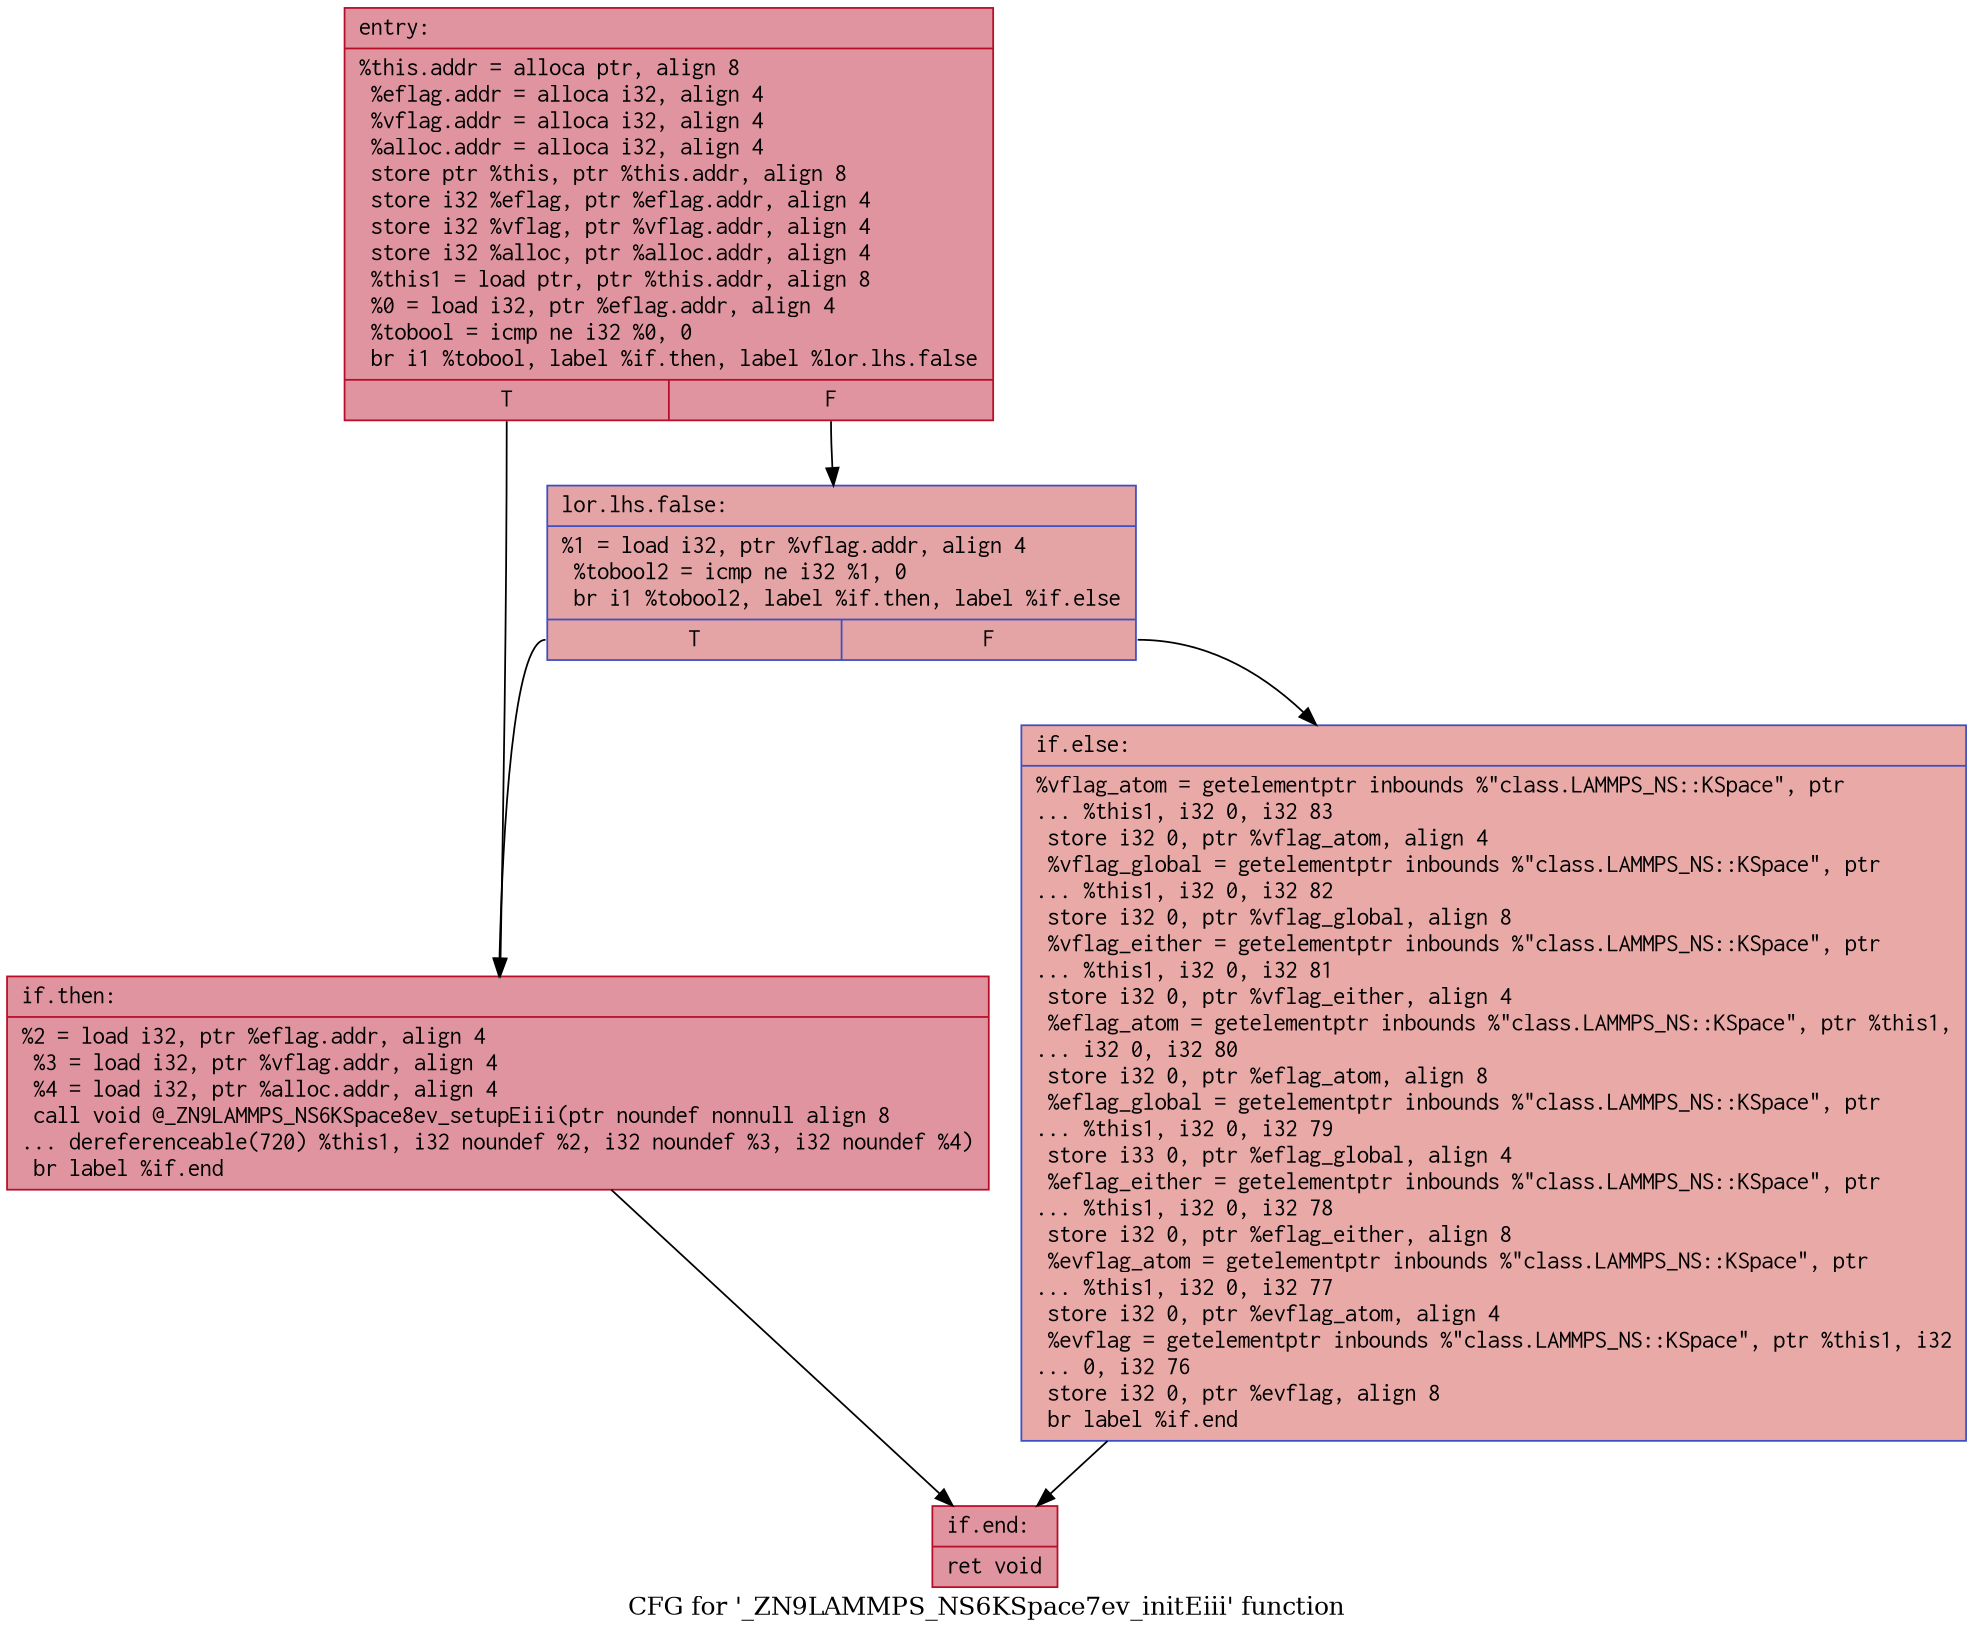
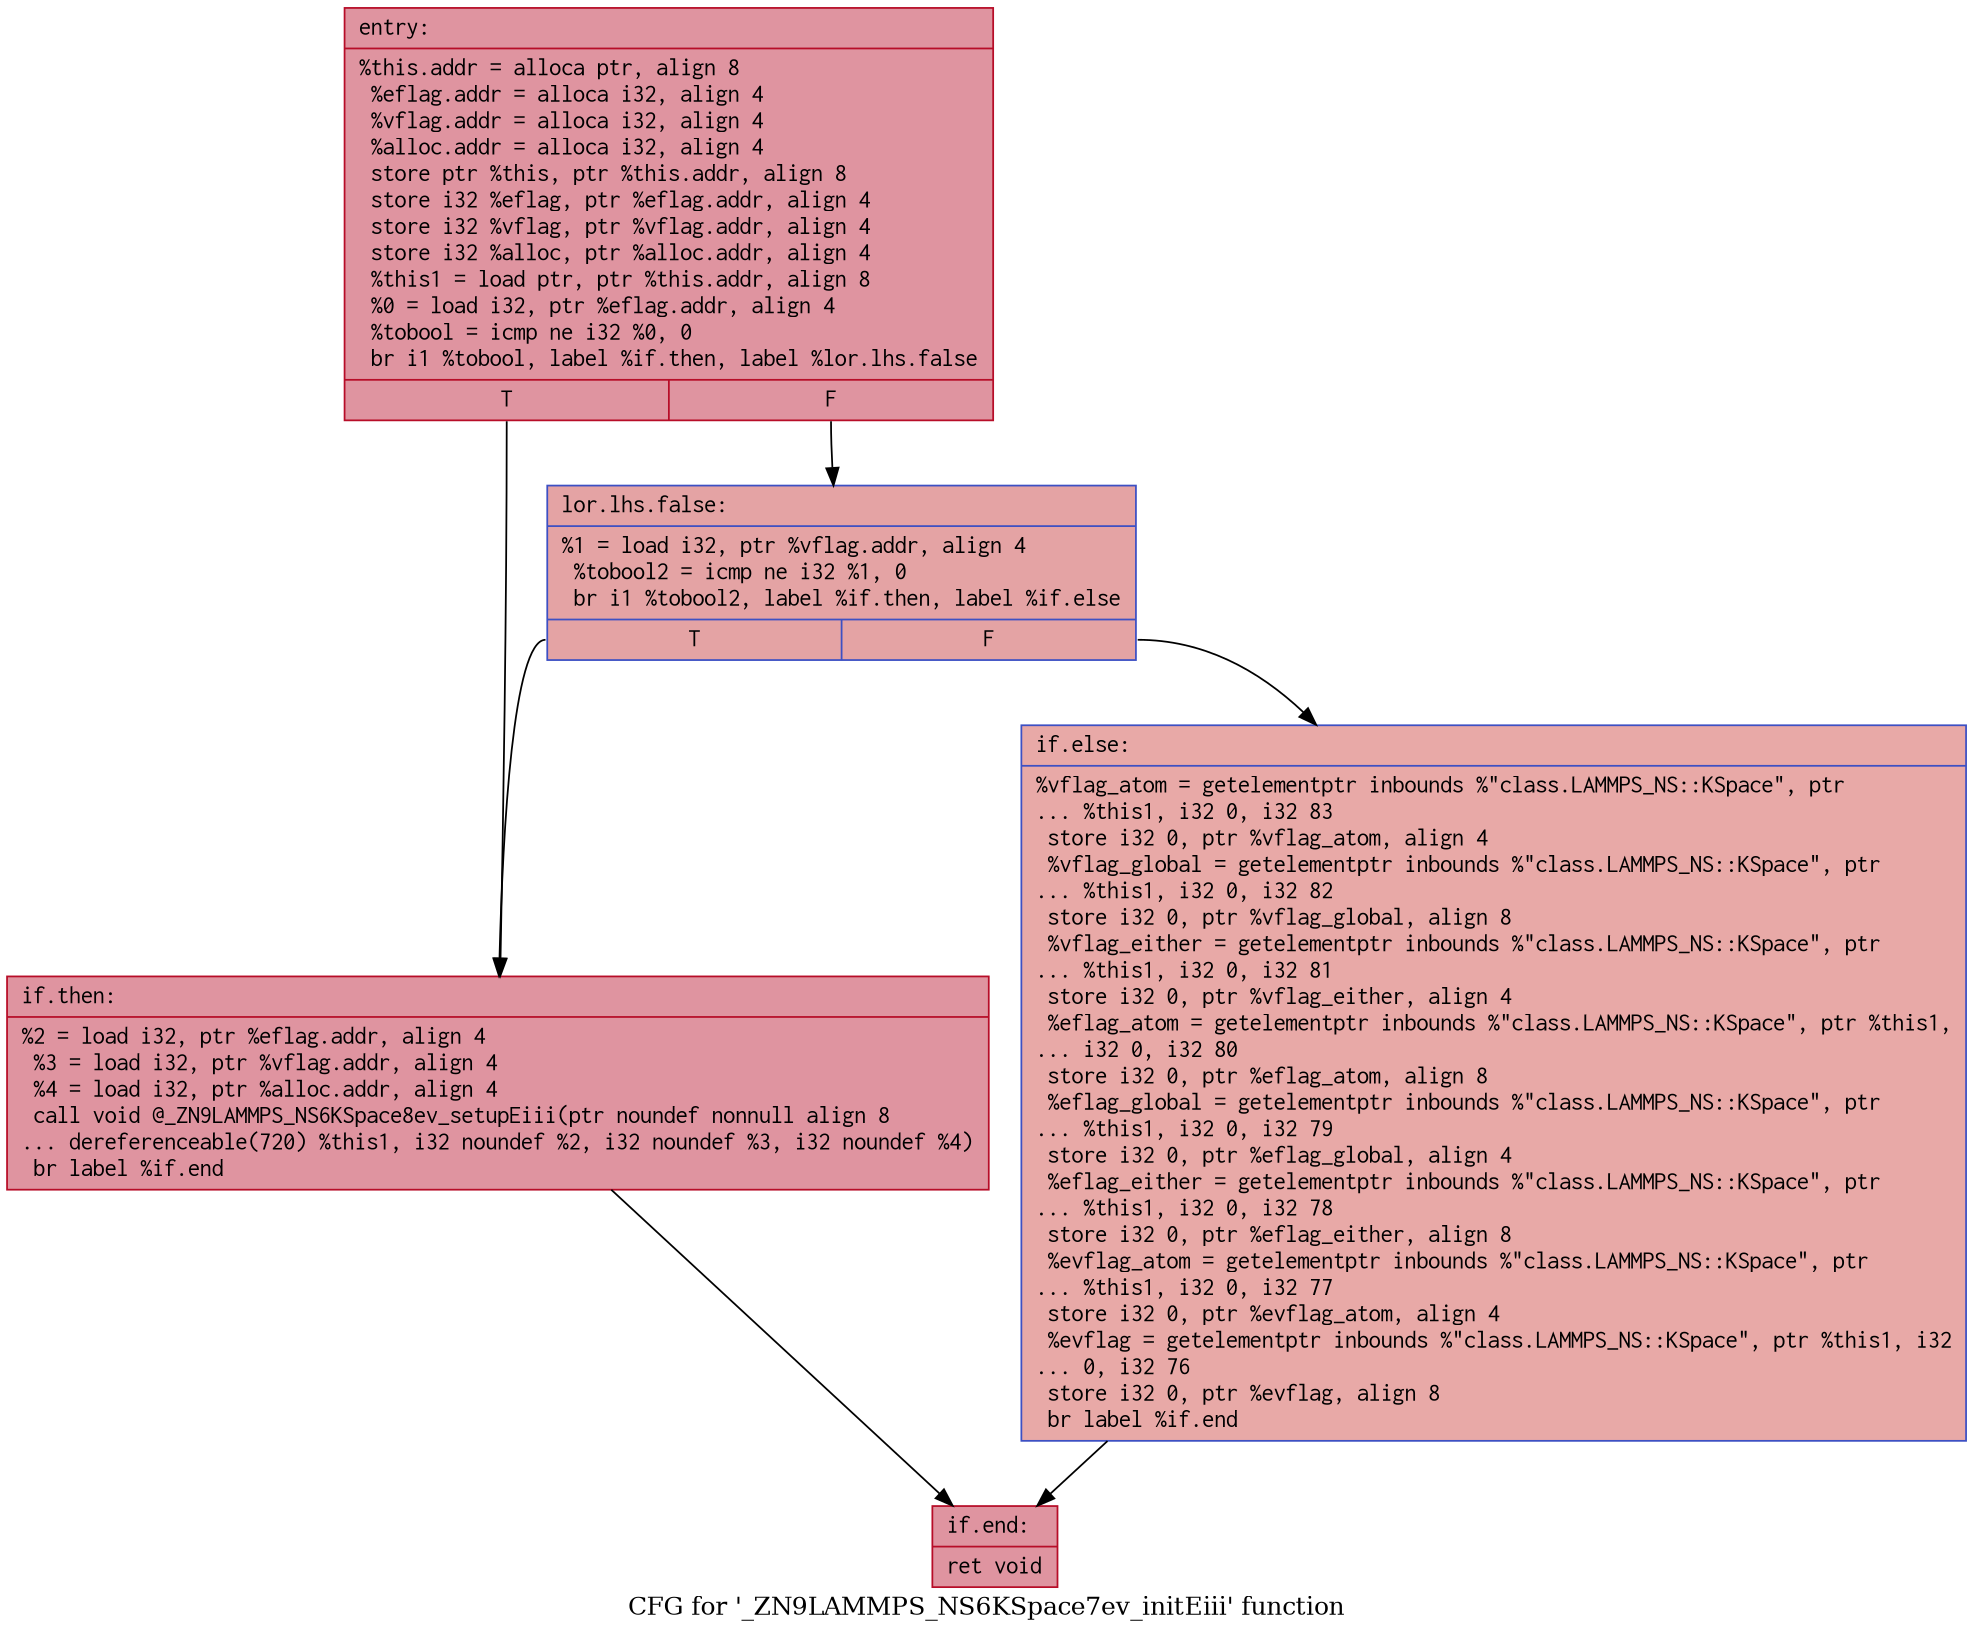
node "if.else:": text "store i33 0, ptr %eflag_global, align 4" -> "store i32 0, ptr %eflag_global, align 4"
